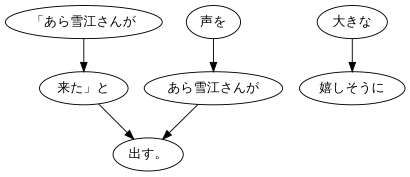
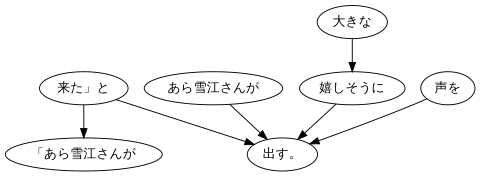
edge "「あら雪江さんが" -> "来た」と": reversed
edge "声を" -> "あら雪江さんが": now "声を" -> "出す。"
edge "嬉しそうに" -> "出す。": added
